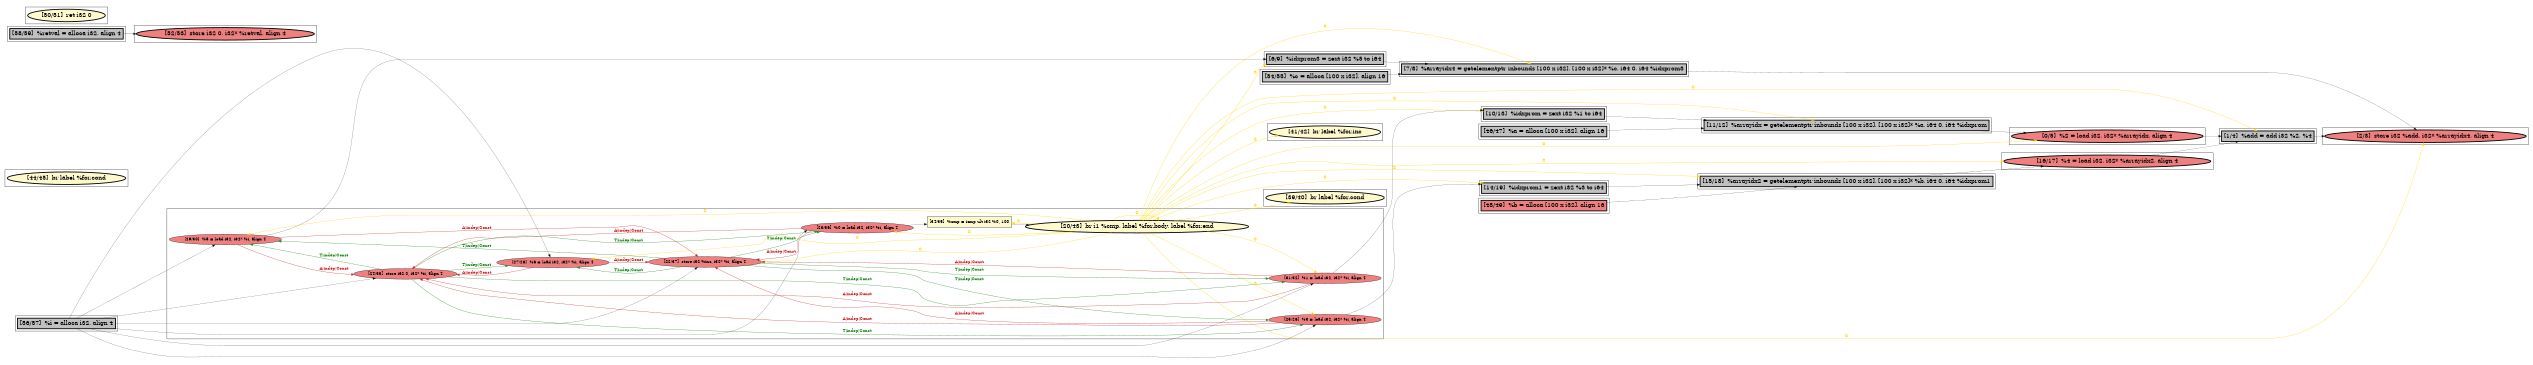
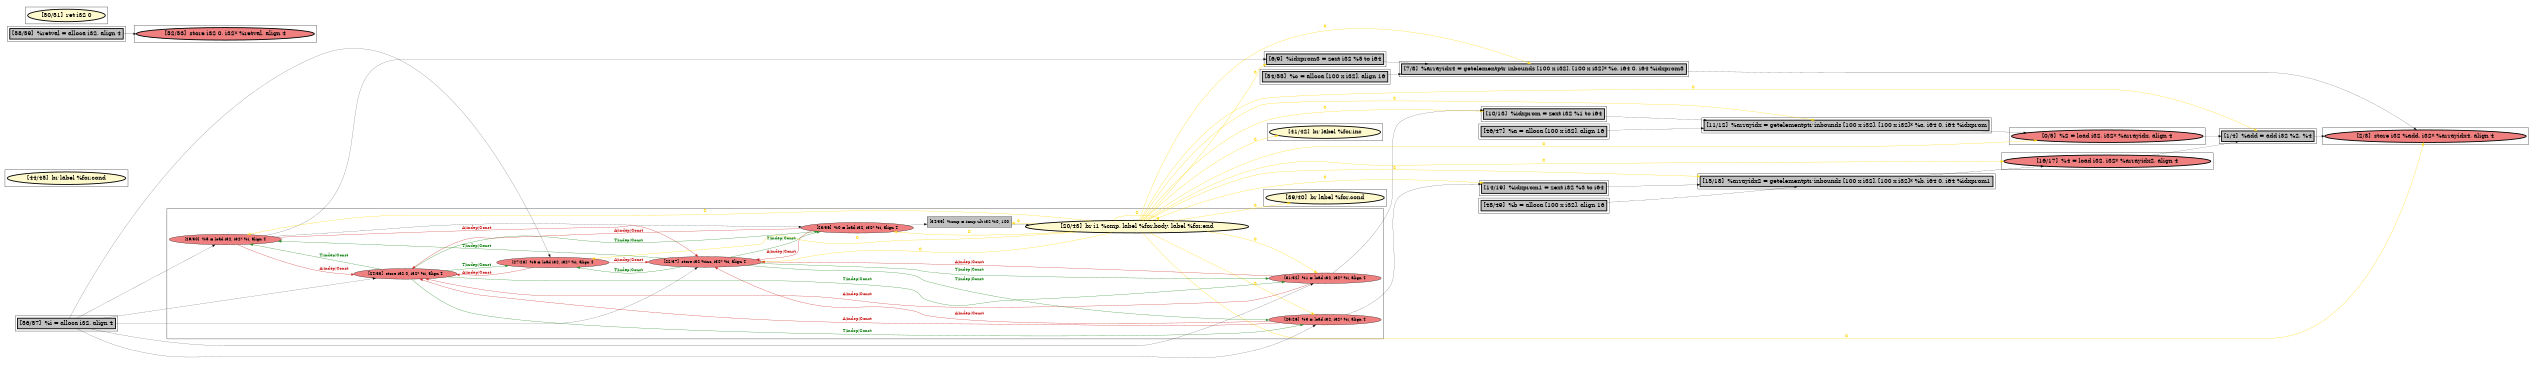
node "[48/49]  %b = alloca [100 x i32], align 16": fillcolor lightcoral -> grey
node "[34/35]  %cmp = icmp ult i32 %0, 100": fillcolor lemonchiffon -> grey
edge "[56/57]  %i = alloca i32, align 4" -> "[23/36]  %0 = load i32, i32* %i, align 4": now "[29/30]  %5 = load i32, i32* %i, align 4" -> "[23/36]  %0 = load i32, i32* %i, align 4"
